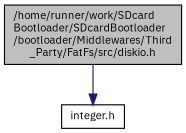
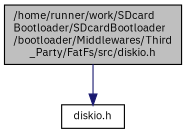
node "integer.h": label "integer.h" -> "diskio.h"
